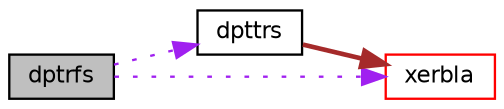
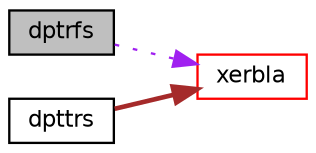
edge "dptrfs" -> "dpttrs": removed
